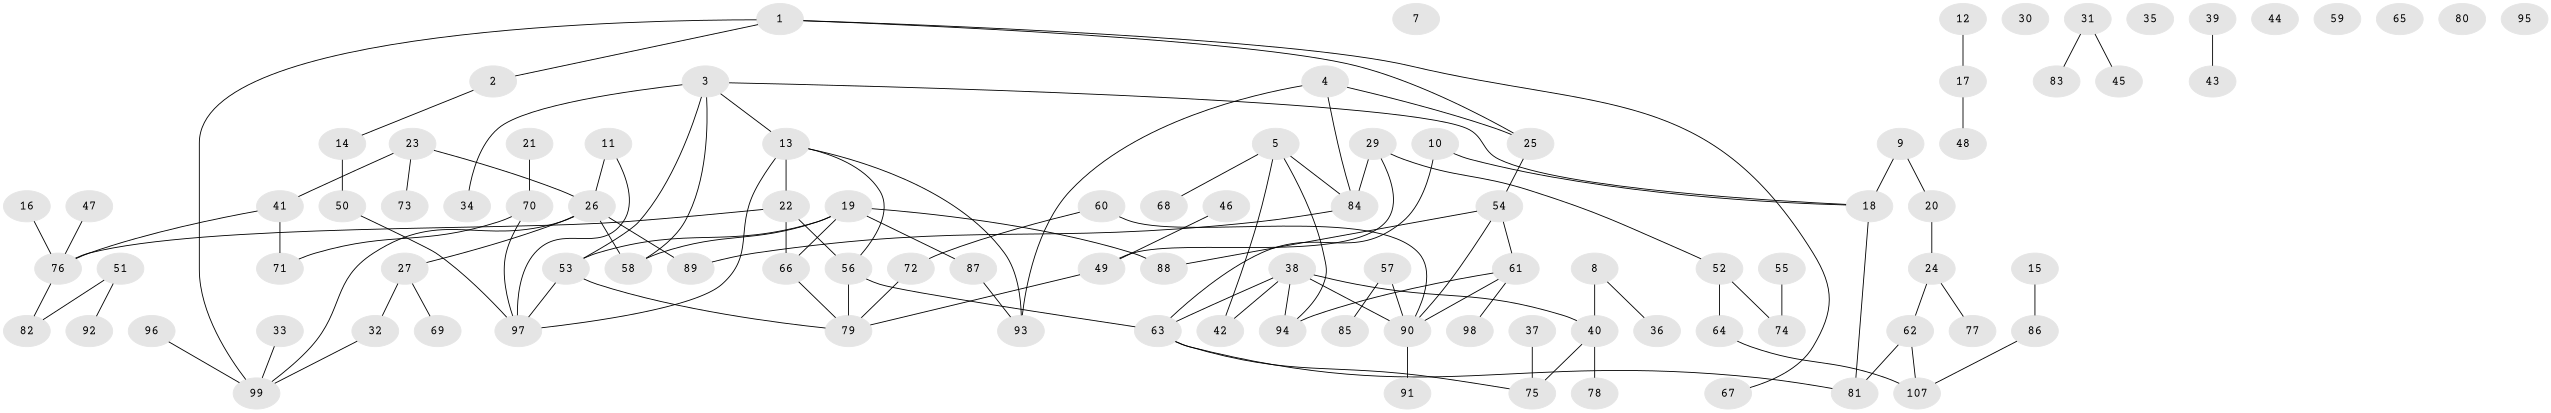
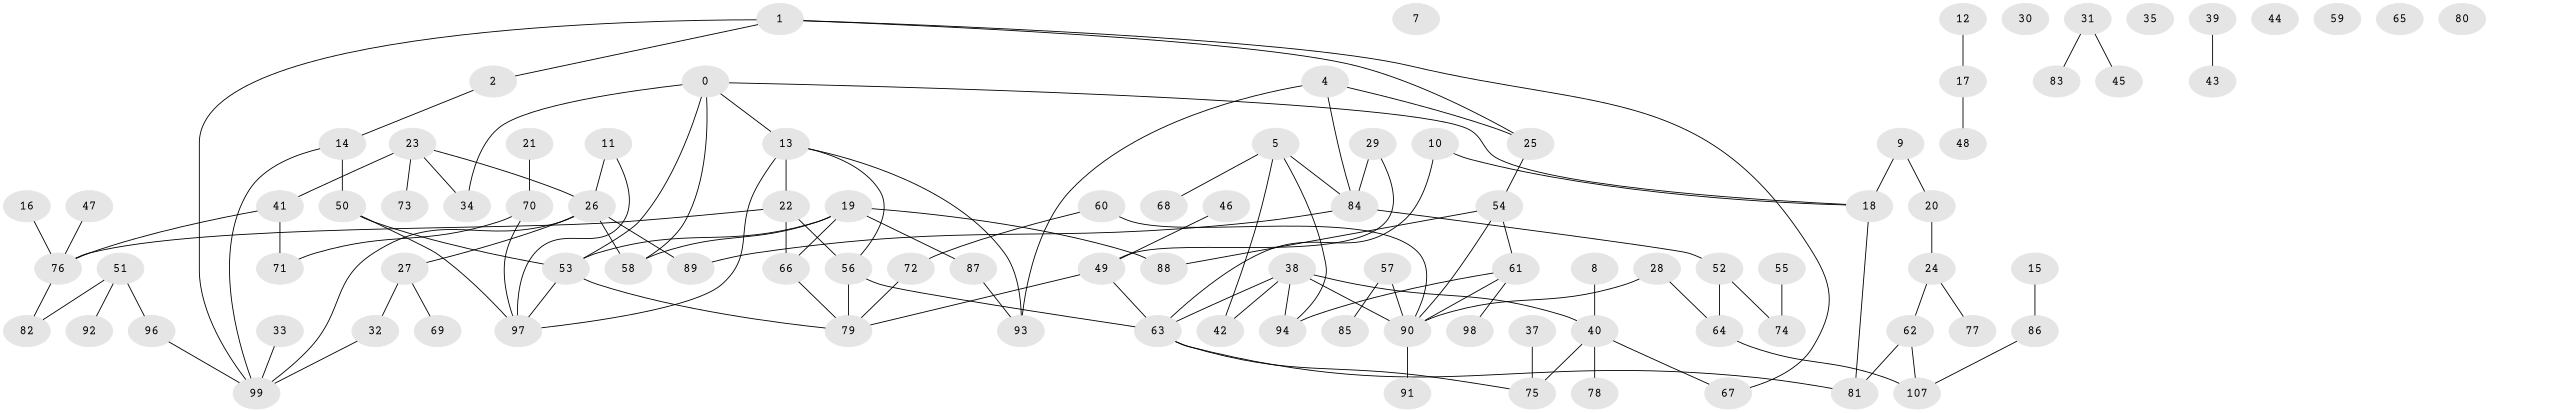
node "95": removed
node "3": label "3" -> "0"
edge "23" -- "34": added
edge "29" -- "52": now "84" -- "52"
edge "14" -- "99": added
edge "50" -- "53": added
node "28": added
edge "51" -- "96": added
edge "49" -- "63": added
node "36": removed
edge "40" -- "67": added
